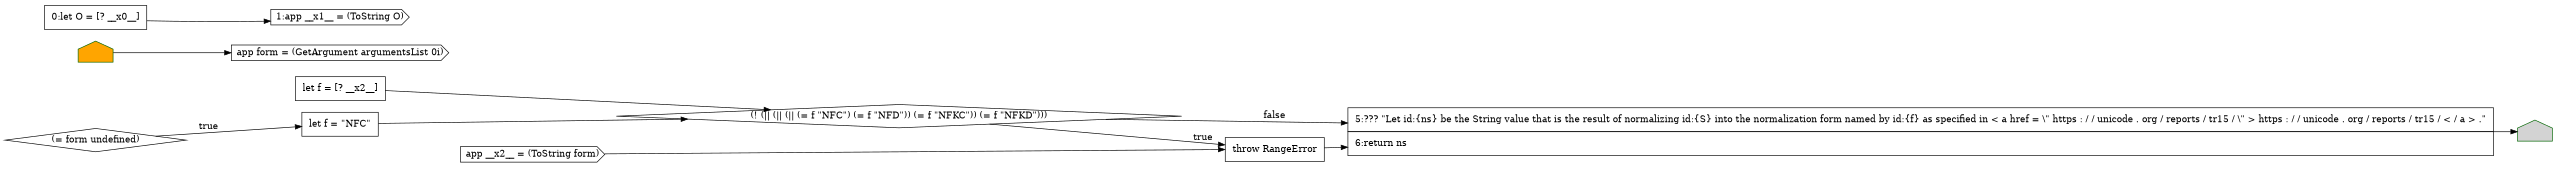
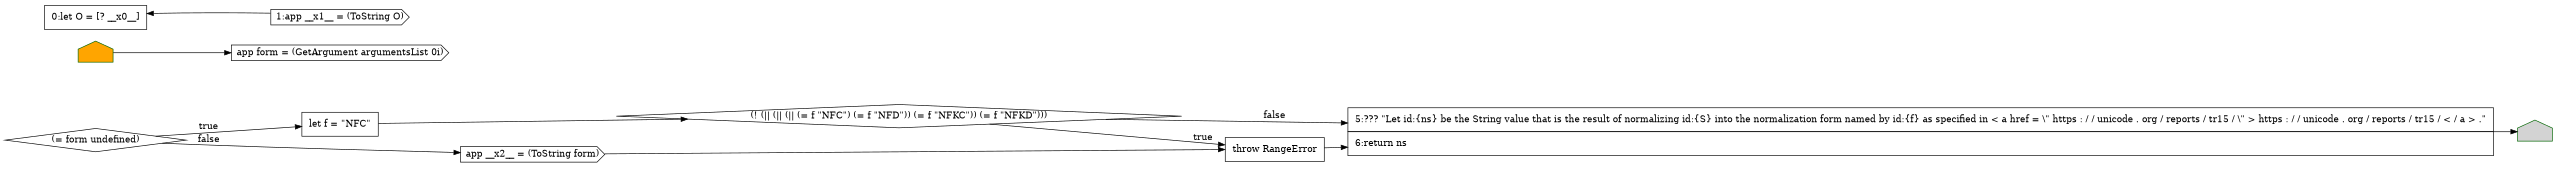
edge "0:let O = [? __x0__]" -> "1:app __x1__ = (ToString O)": reversed
node "let f = [? __x2__]": removed
edge "(= form undefined)" -> "app __x2__ = (ToString form)": added, label "false"
